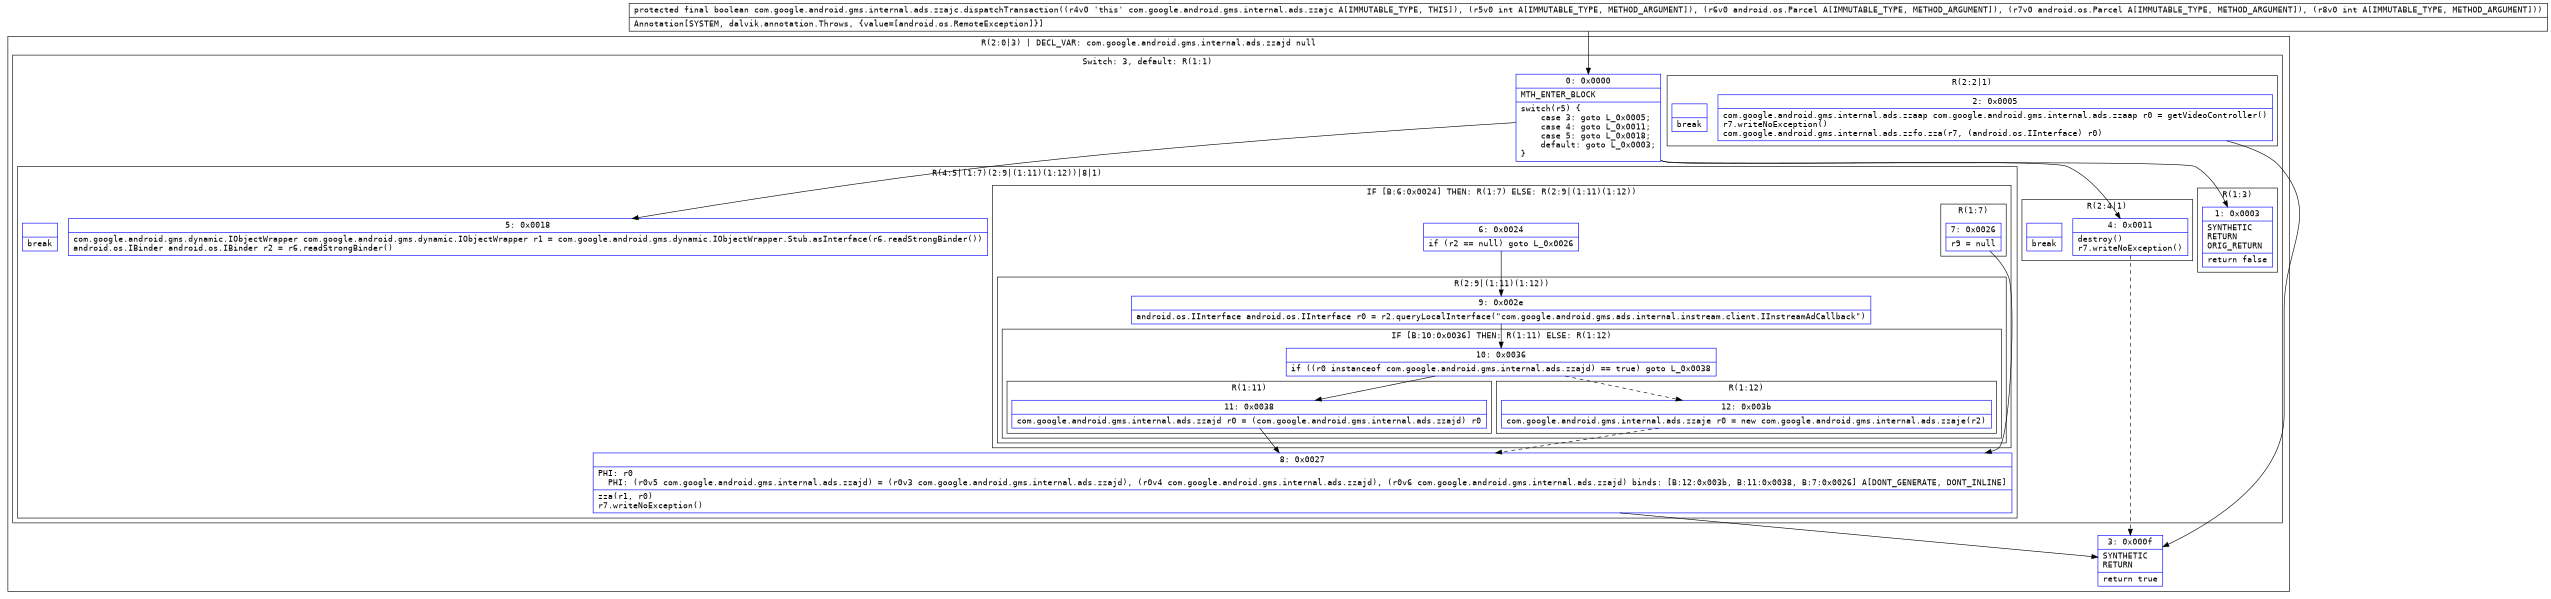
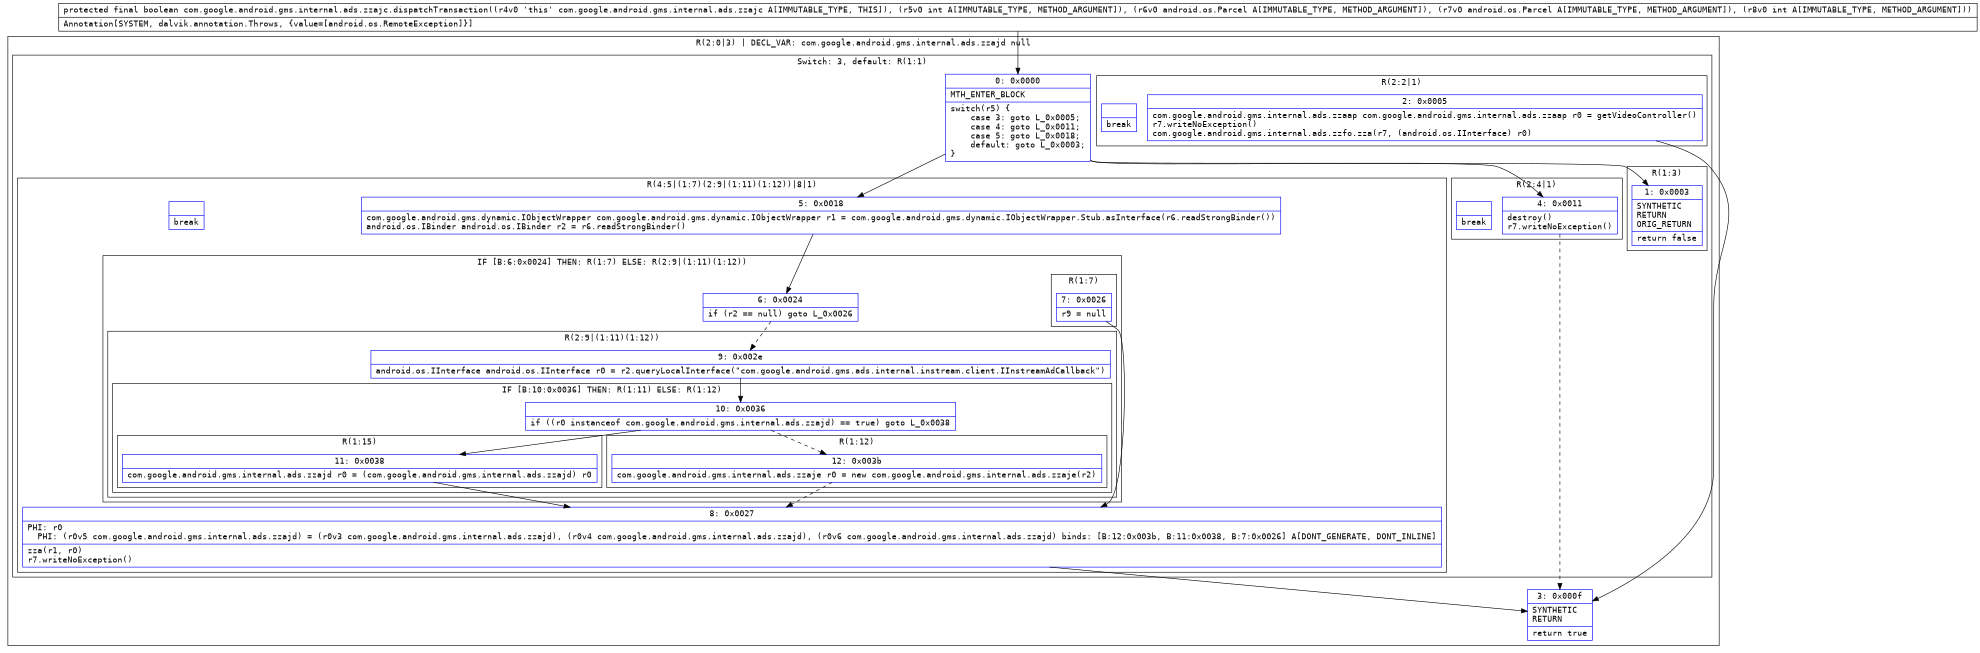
edge "5: 0x0018" -> "6: 0x0024": added
edge "6: 0x0024" -> "9: 0x002e": style solid -> dashed
cluster "R(1:11)": label "R(1:11)" -> "R(1:15)"
